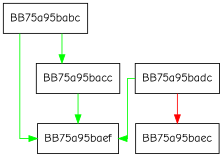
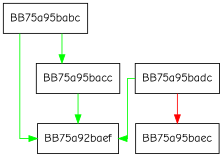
node "BB75a95baef": label "BB75a95baef" -> "BB75a92baef"
